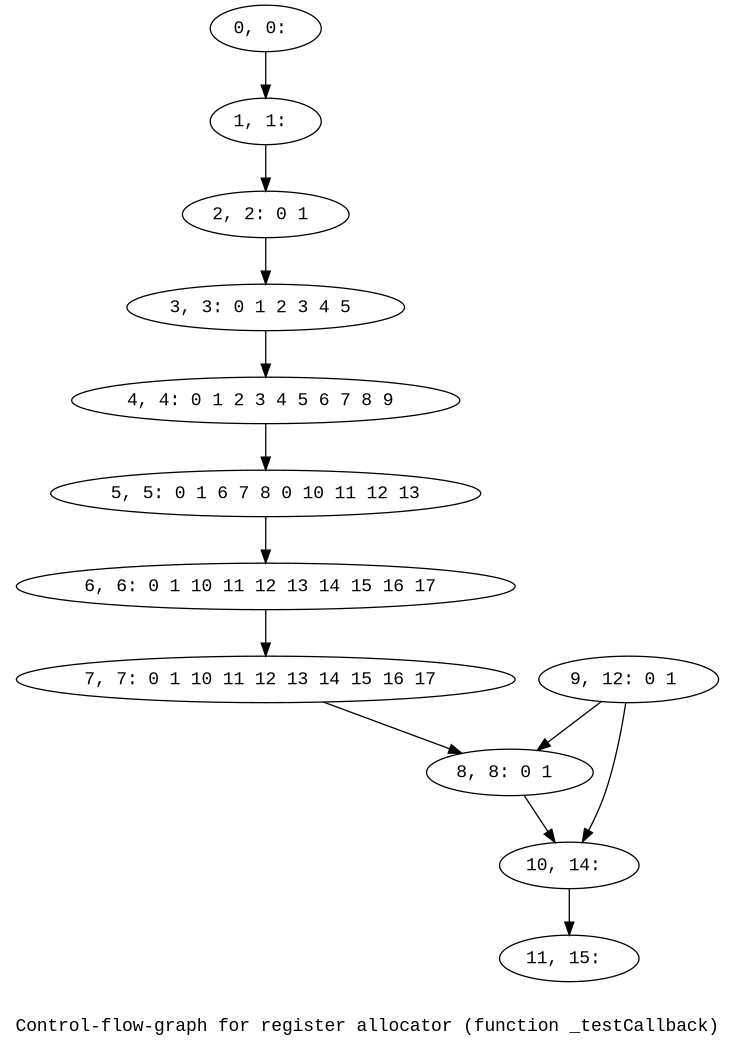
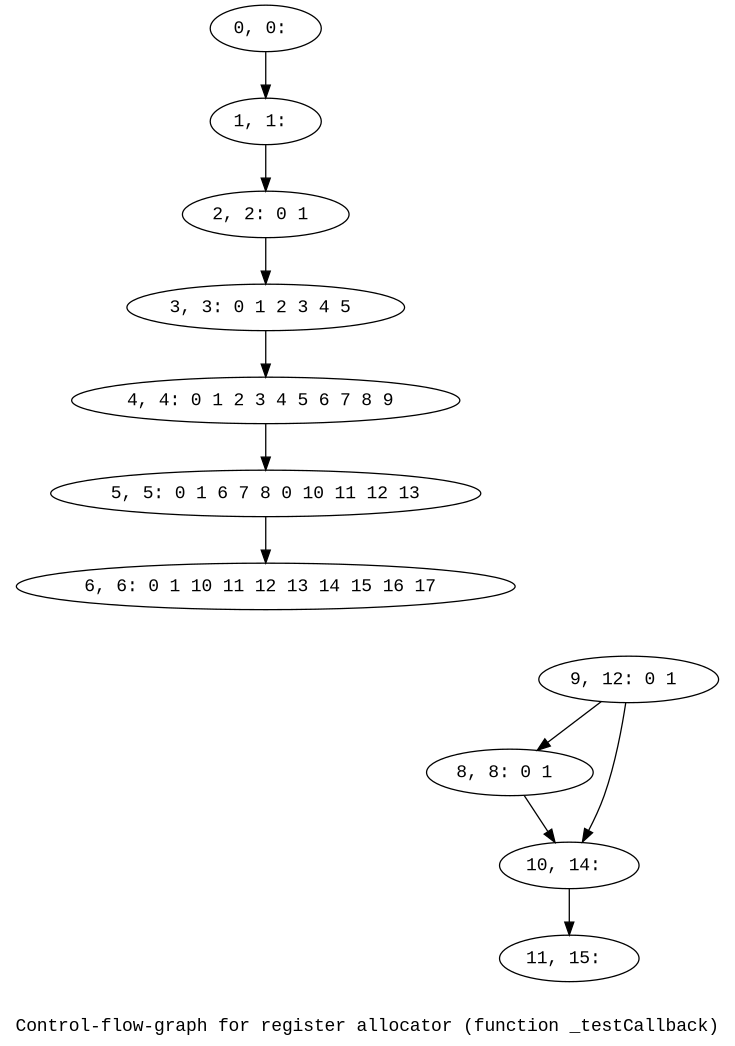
node "7, 7: 0 1 10 11 12 13 14 15 16 17": removed
